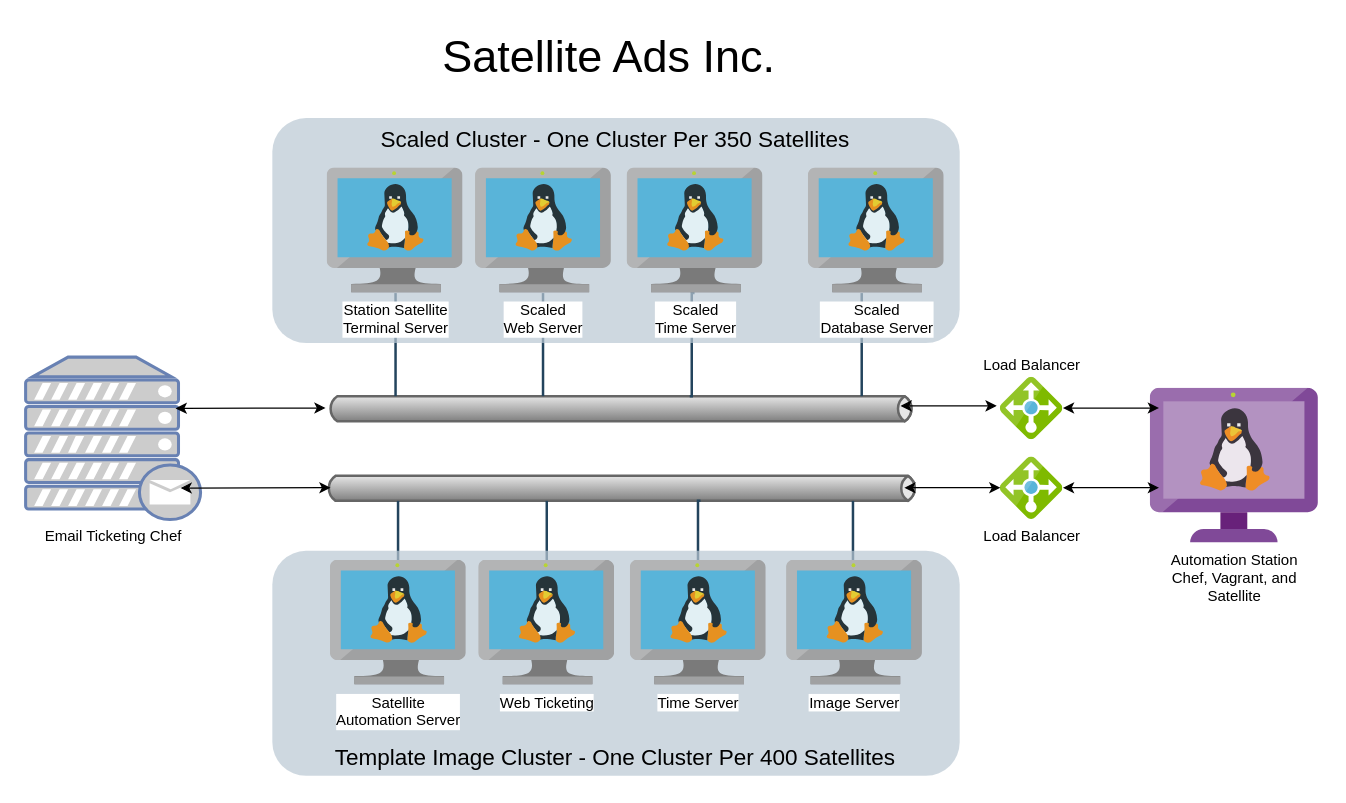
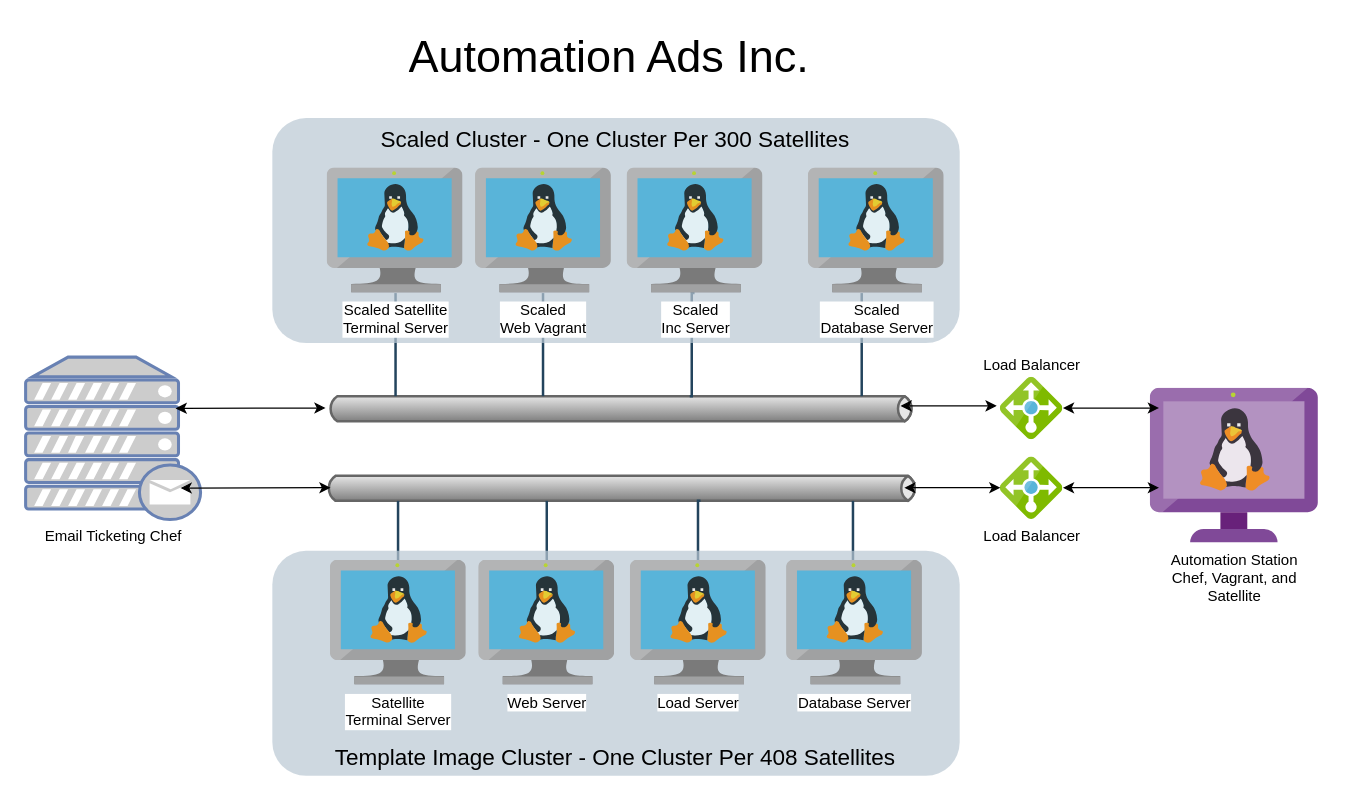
node "Satellite Ads Inc.": label "Satellite Ads Inc." -> "Automation Ads Inc."
node "Scaled Cluster - One Cluster Per 350 Satellites": label "Scaled Cluster - One Cluster Per 350 Satellites" -> "Scaled Cluster - One Cluster Per 300 Satellites"
node "Station Satellite Terminal Server": label "Station Satellite Terminal Server" -> "Scaled Satellite Terminal Server"
node "Scaled Web Server": label "Scaled Web Server" -> "Scaled Web Vagrant"
node "Scaled Time Server": label "Scaled Time Server" -> "Scaled Inc Server"
node "Web Ticketing": label "Web Ticketing" -> "Web Server"
node "Time Server": label "Time Server" -> "Load Server"
node "Image Server": label "Image Server" -> "Database Server"
node "Satellite Automation Server": label "Satellite Automation Server" -> "Satellite Terminal Server"
node "Template Image Cluster - One Cluster Per 400 Satellites": label "Template Image Cluster - One Cluster Per 400 Satellites" -> "Template Image Cluster - One Cluster Per 408 Satellites"
